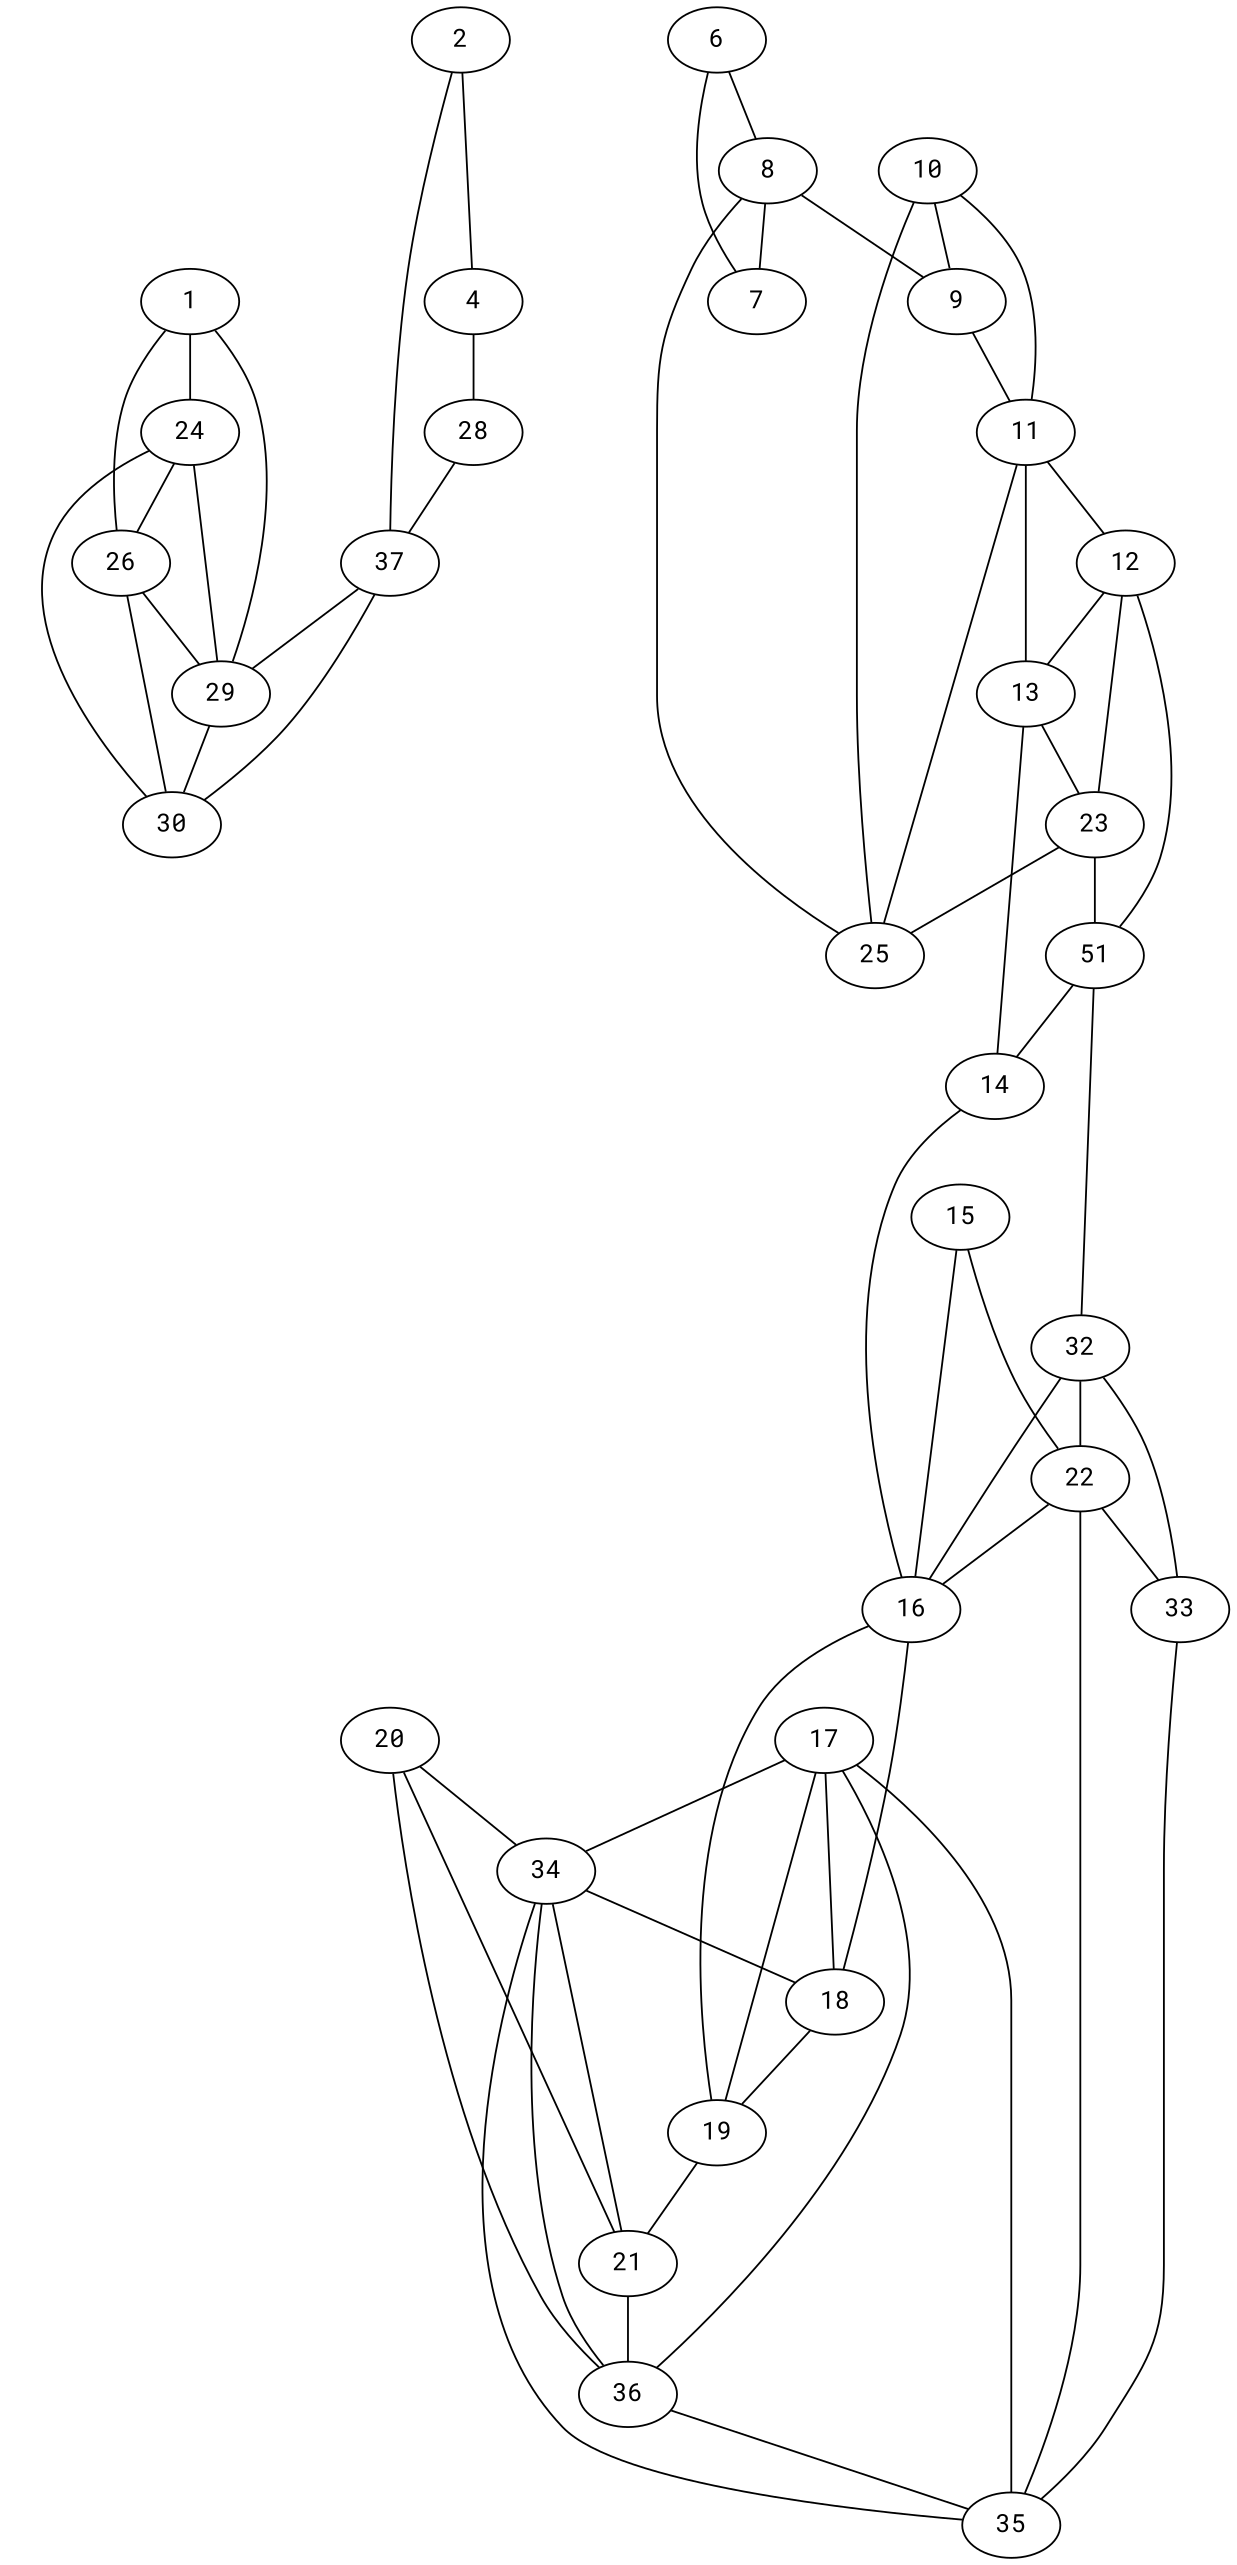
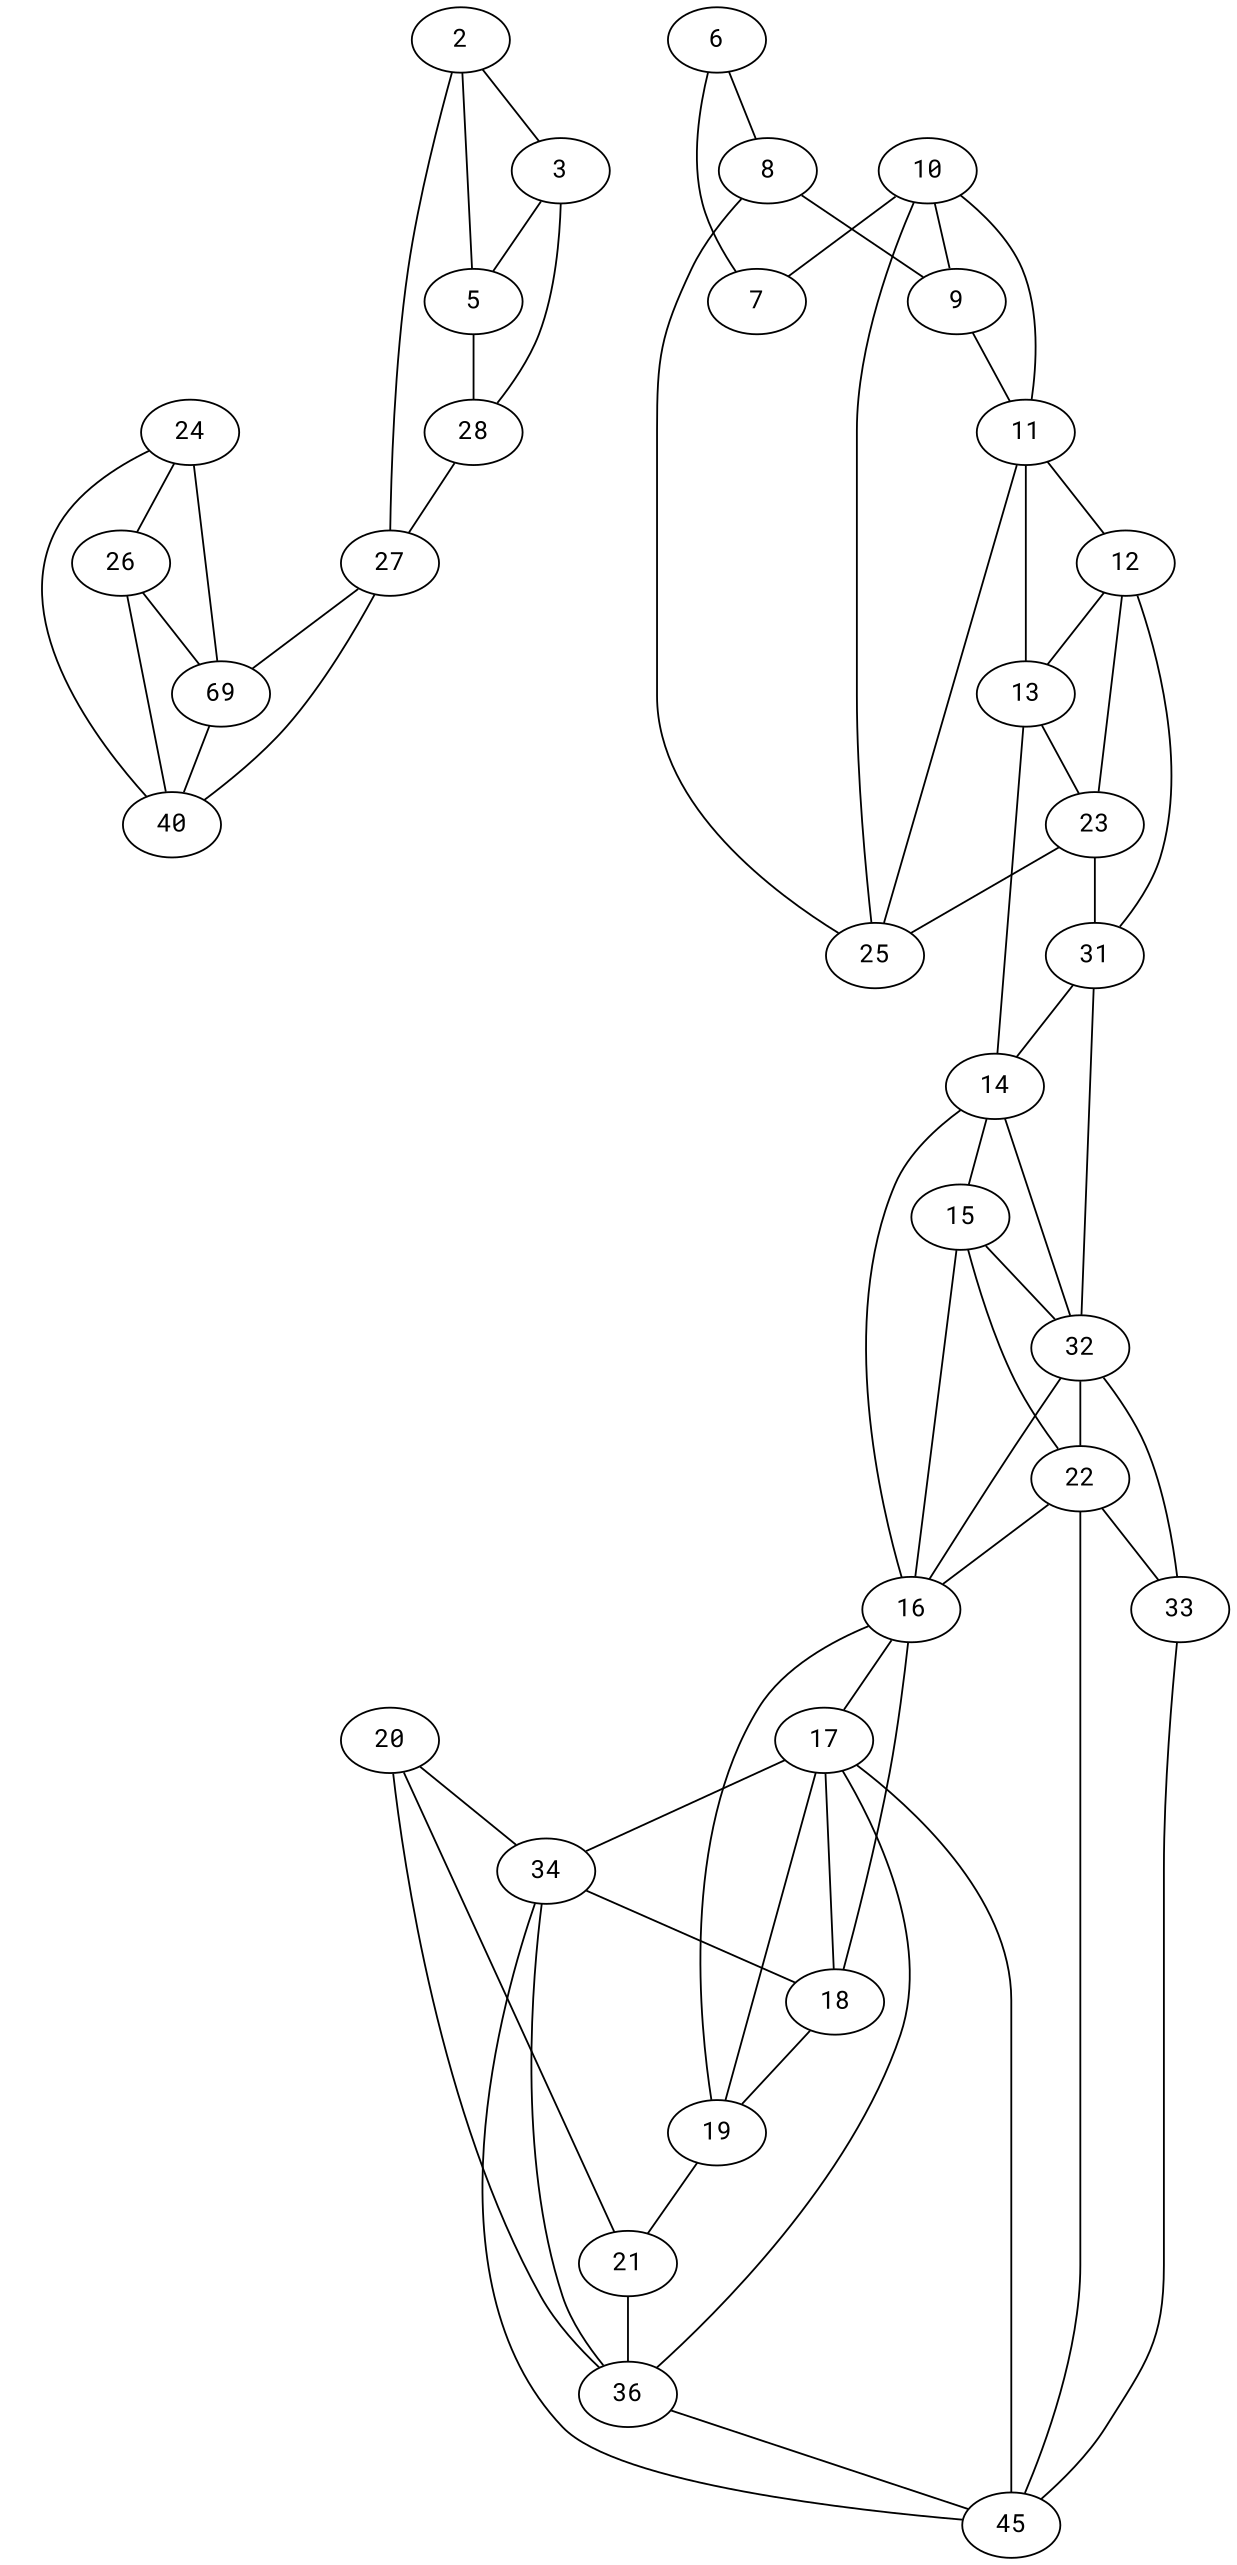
node "3": added
edge "8" -- "7": now "10" -- "7"
node "1": removed
node "4": label "4" -> "5"
node "37": label "37" -> "27"
node "29": label "29" -> "69"
node "30": label "30" -> "40"
node "51": label "51" -> "31"
edge "14" -- "15": added
edge "14" -- "32": added
edge "15" -- "32": added
edge "16" -- "17": added
edge "34" -- "21": removed
node "35": label "35" -> "45"
